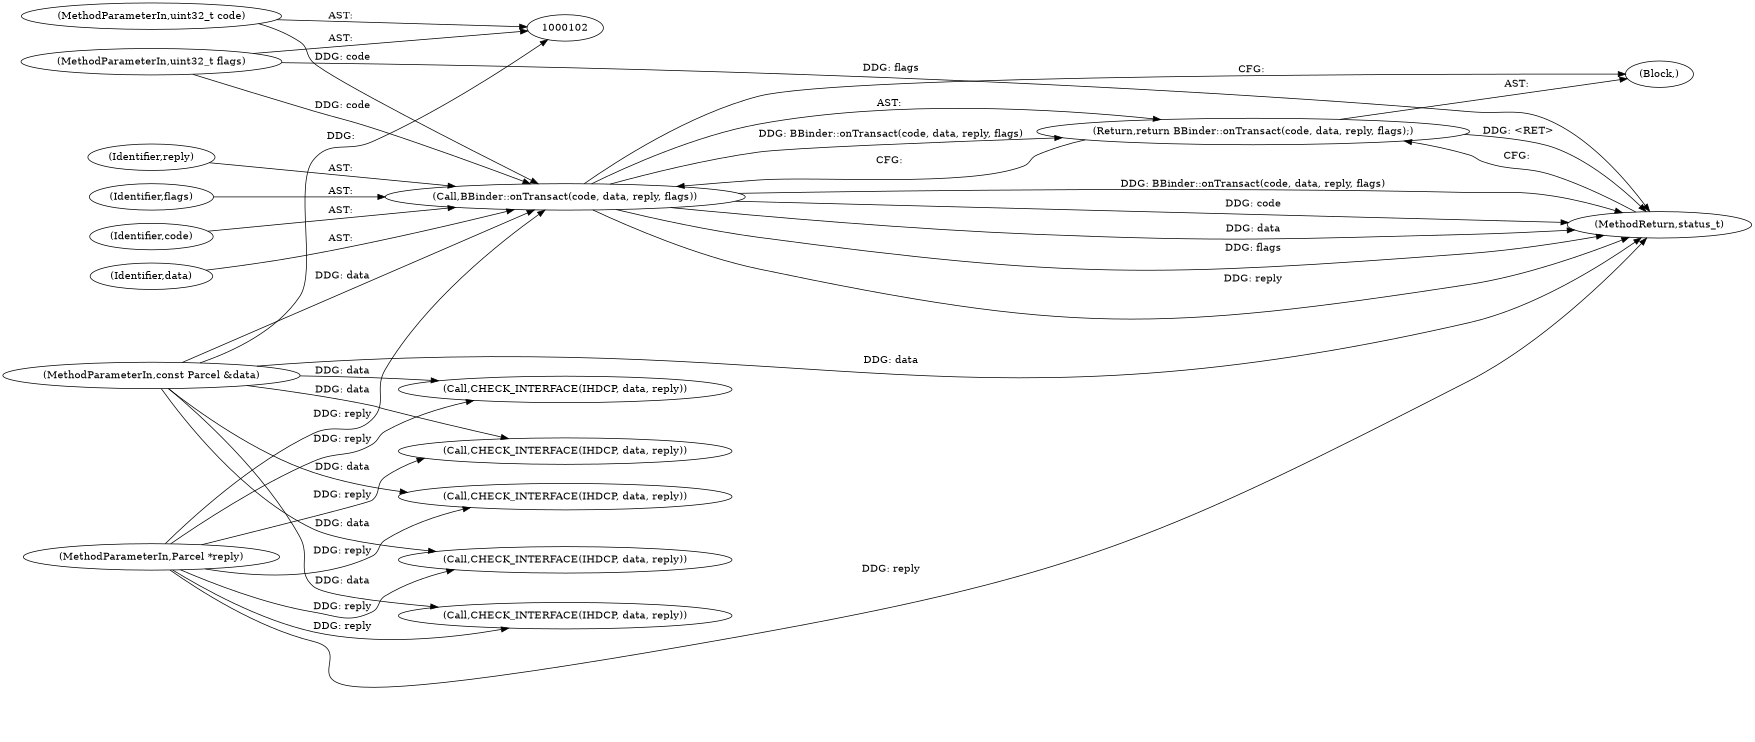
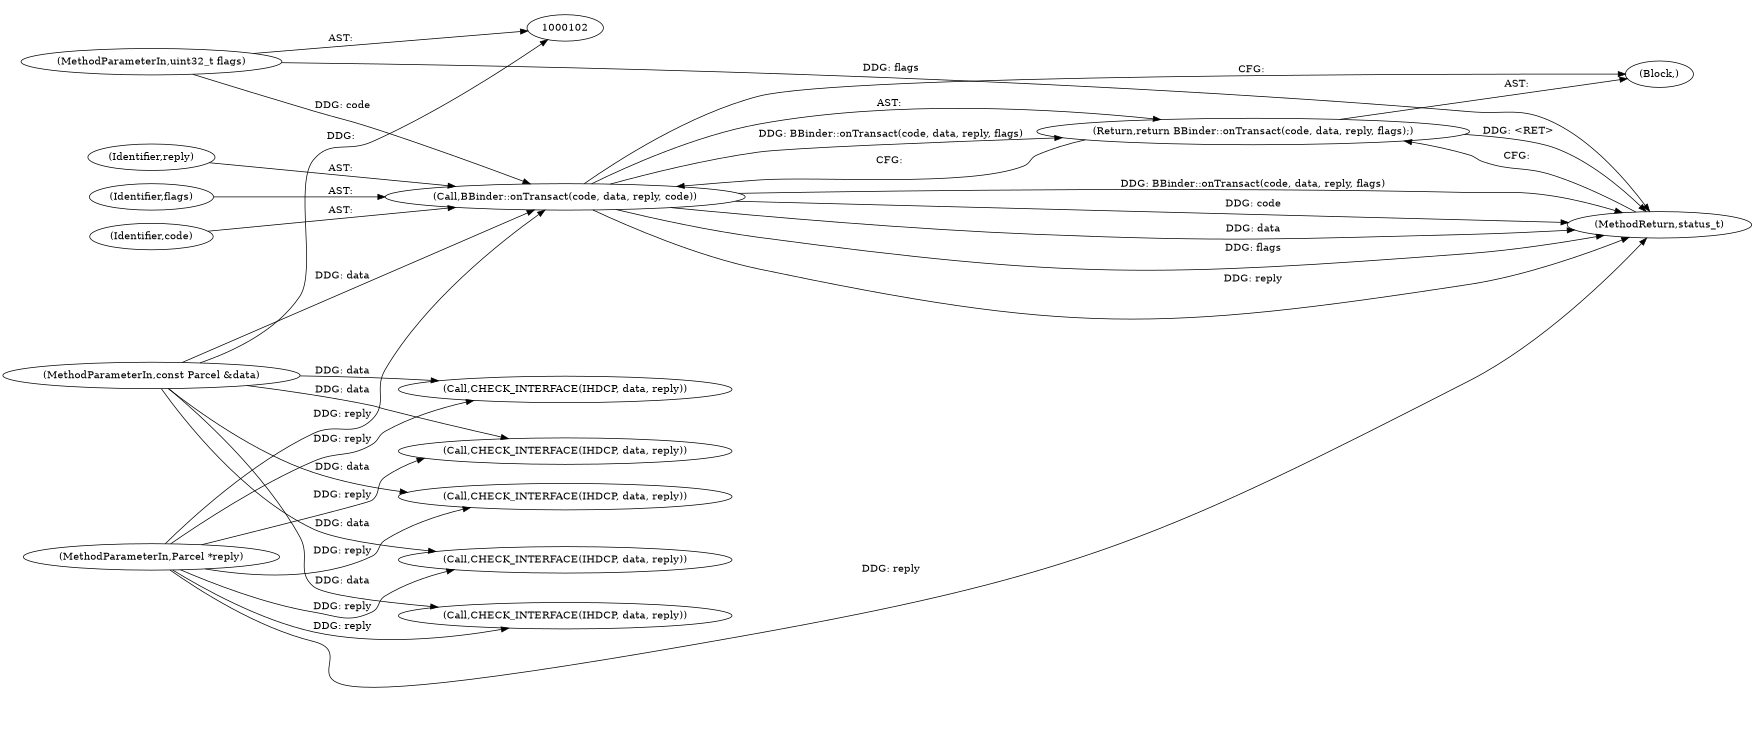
node "(MethodParameterIn,uint32_t code)": removed
node "(Call,BBinder::onTransact(code, data, reply, flags))": label "(Call,BBinder::onTransact(code, data, reply, flags))" -> "(Call,BBinder::onTransact(code, data, reply, code))"
node "(Identifier,data)": removed
edge "(MethodParameterIn,const Parcel &data)" -> "(MethodReturn,status_t)": removed, label "DDG: data"
